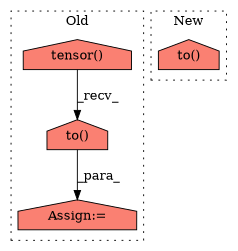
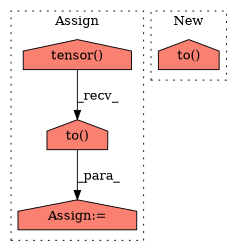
cluster "Old": label "Old" -> "Assign"
